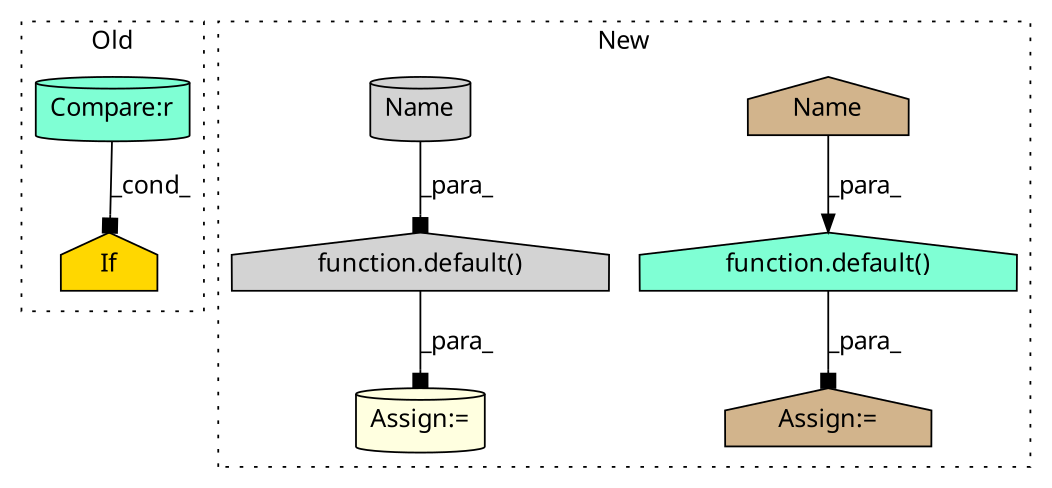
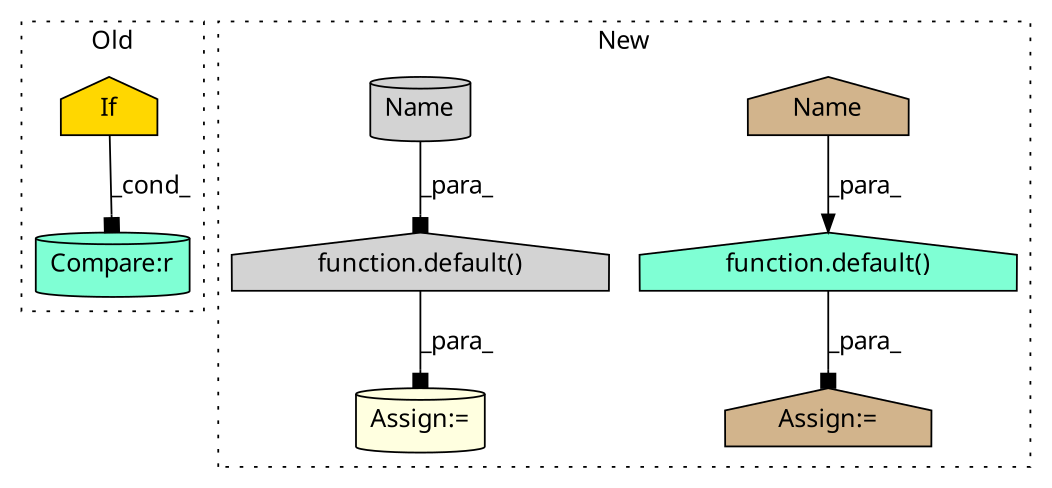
edge "Compare:r" -> "If": reversed
